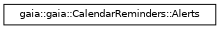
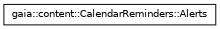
node "gaia::gaia::CalendarReminders::Alerts": label "gaia::gaia::CalendarReminders::Alerts" -> "gaia::content::CalendarReminders::Alerts"
